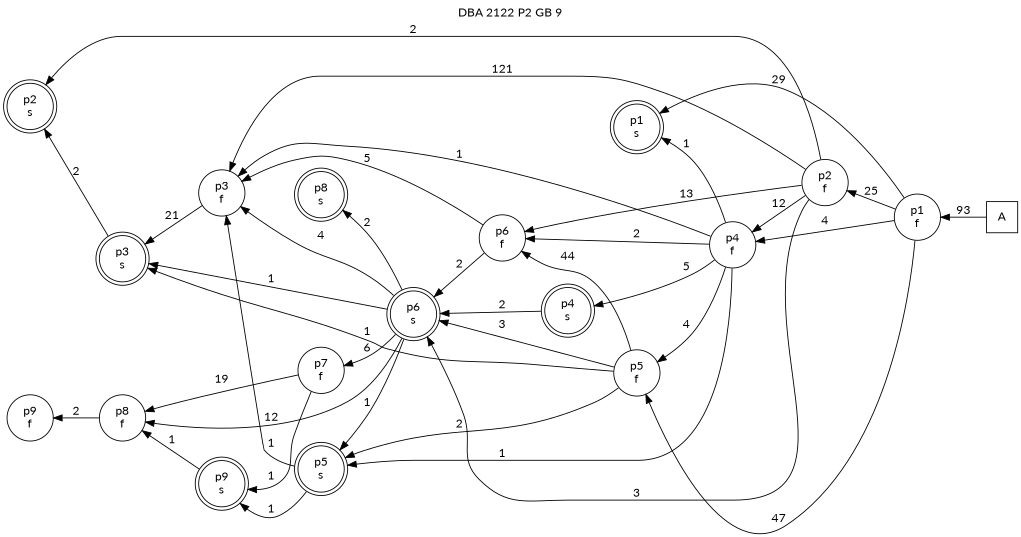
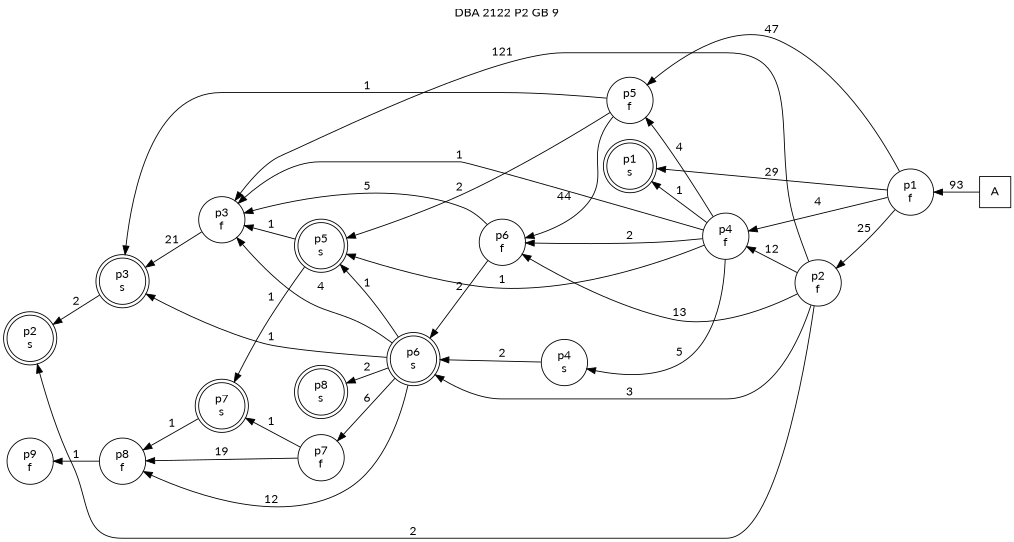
node "p4 s": shape doublecircle -> circle
edge "p5 f" -> "p6 s": removed, label "3"
edge "p8 f" -> "p9 f": label "2" -> "1"
node "p9 s": label "p9 s" -> "p7 s"
